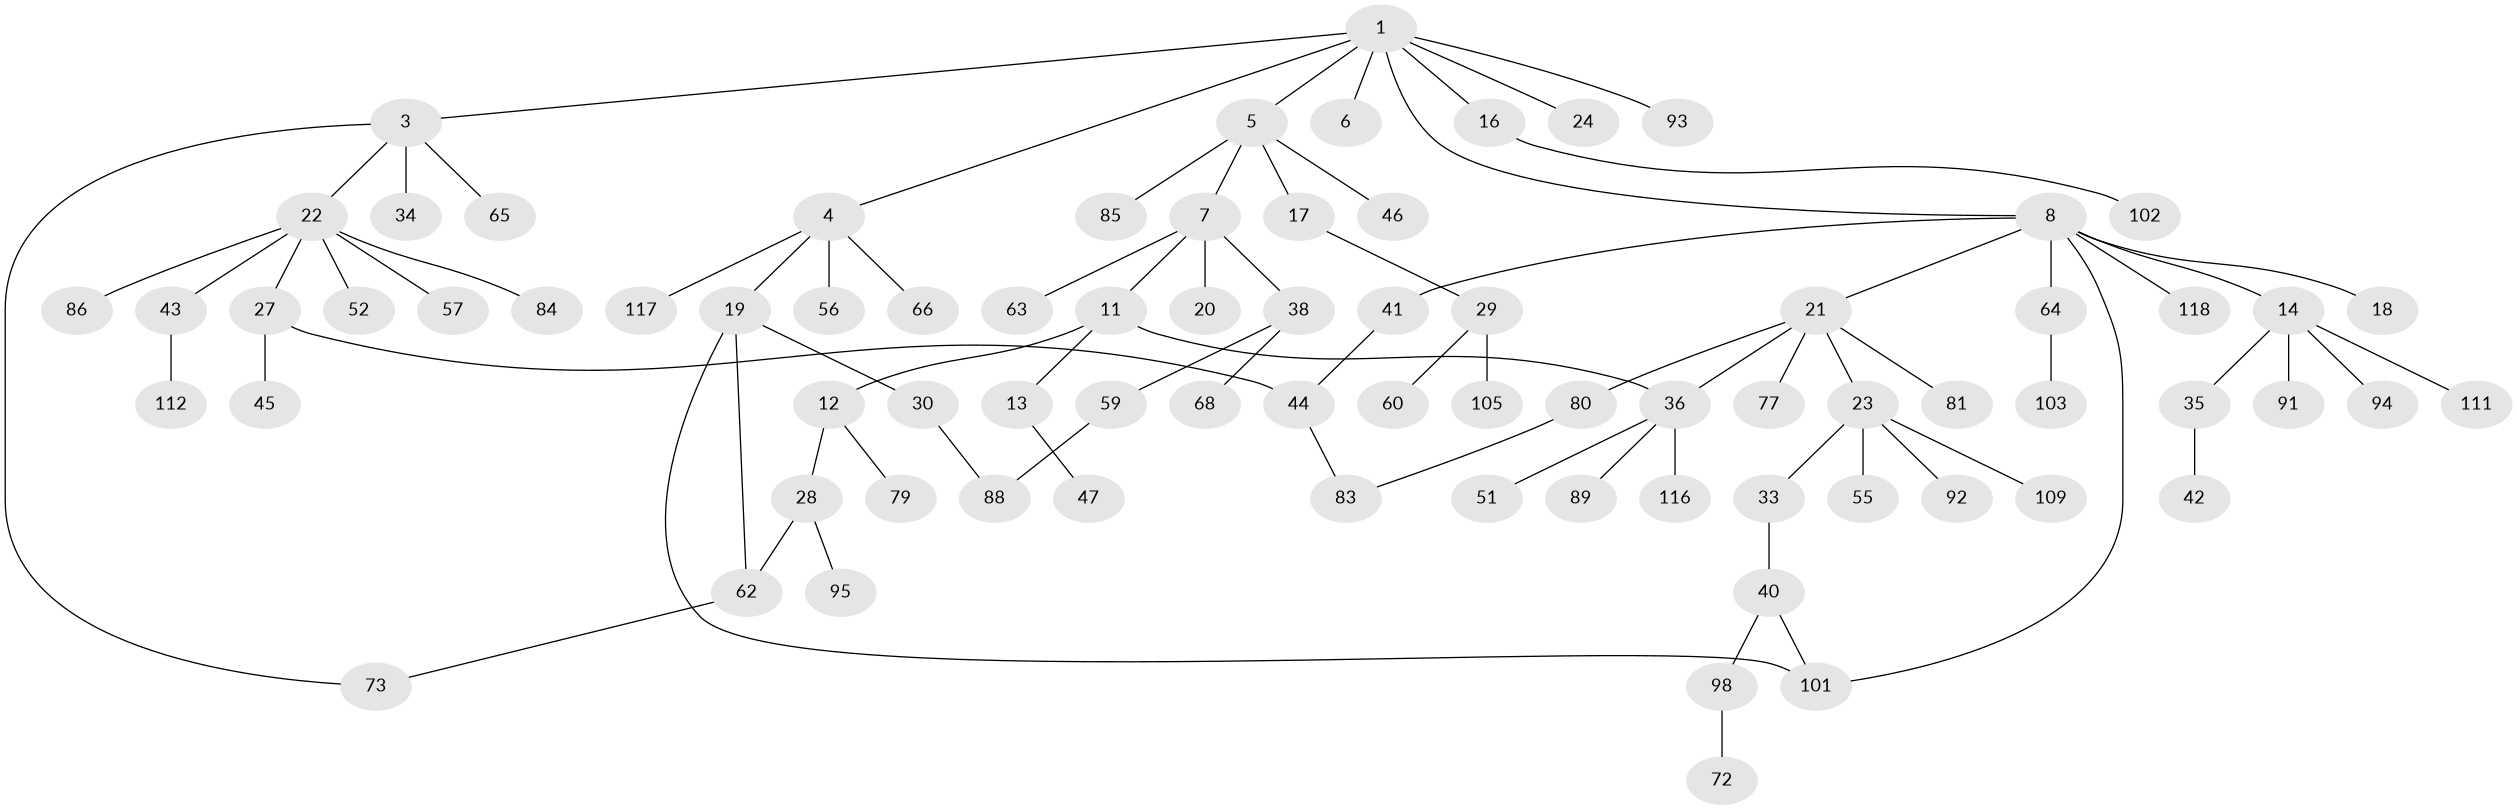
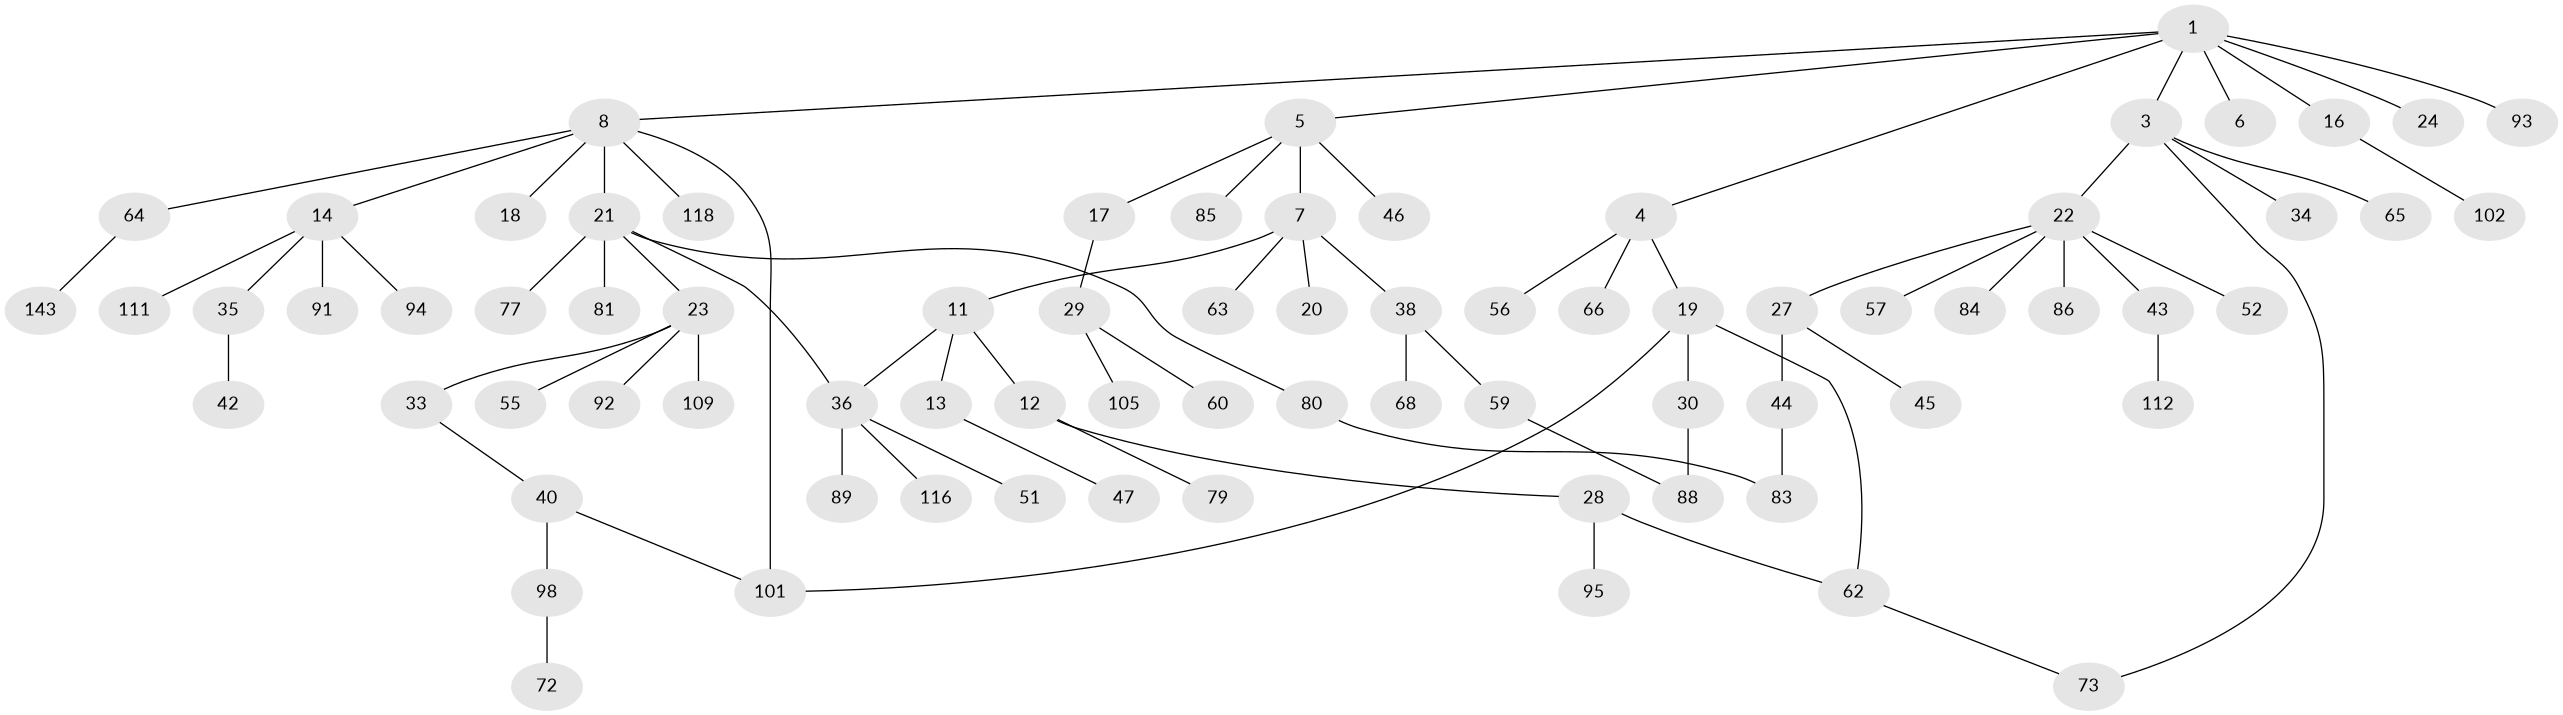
node "117": removed
node "41": removed
node "103": label "103" -> "143"
